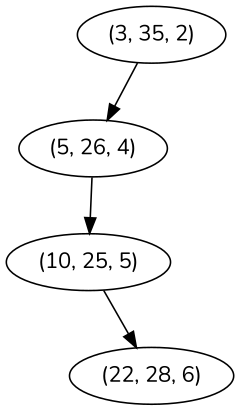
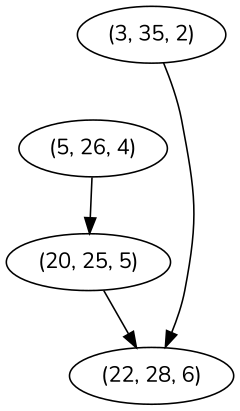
edge "(3, 35, 2)" -> "(5, 26, 4)": now "(3, 35, 2)" -> "(22, 28, 6)"
node "(10, 25, 5)": label "(10, 25, 5)" -> "(20, 25, 5)"
